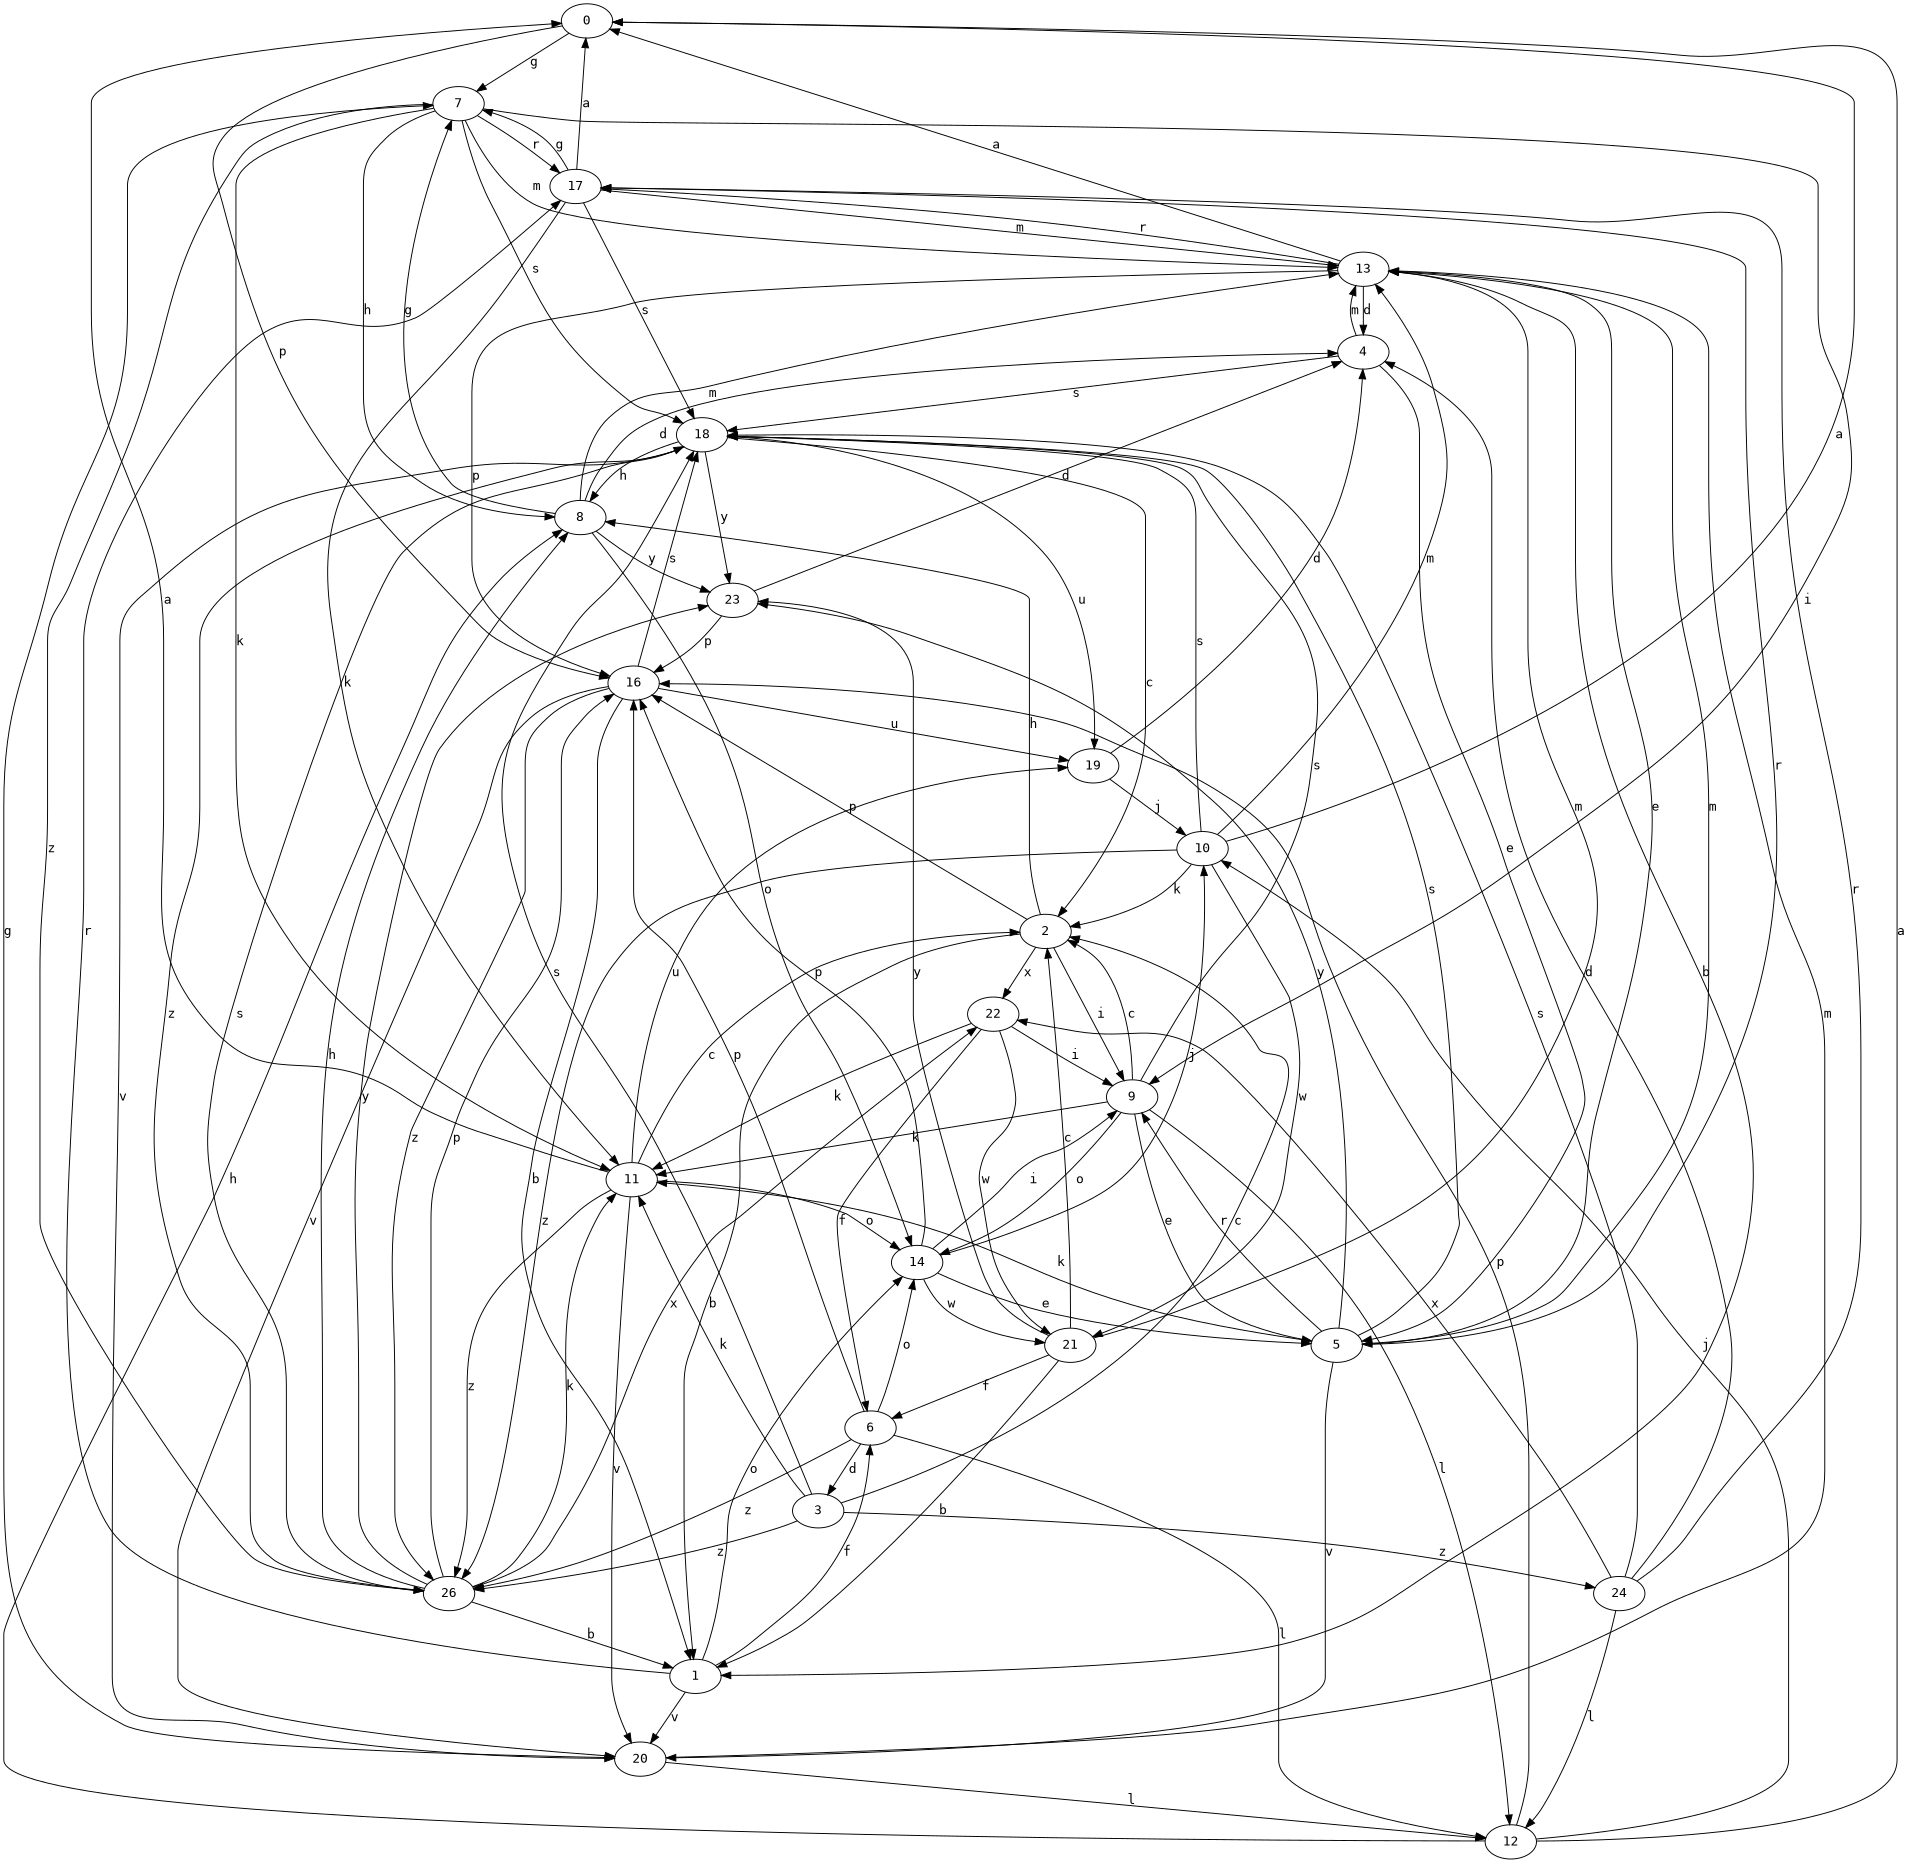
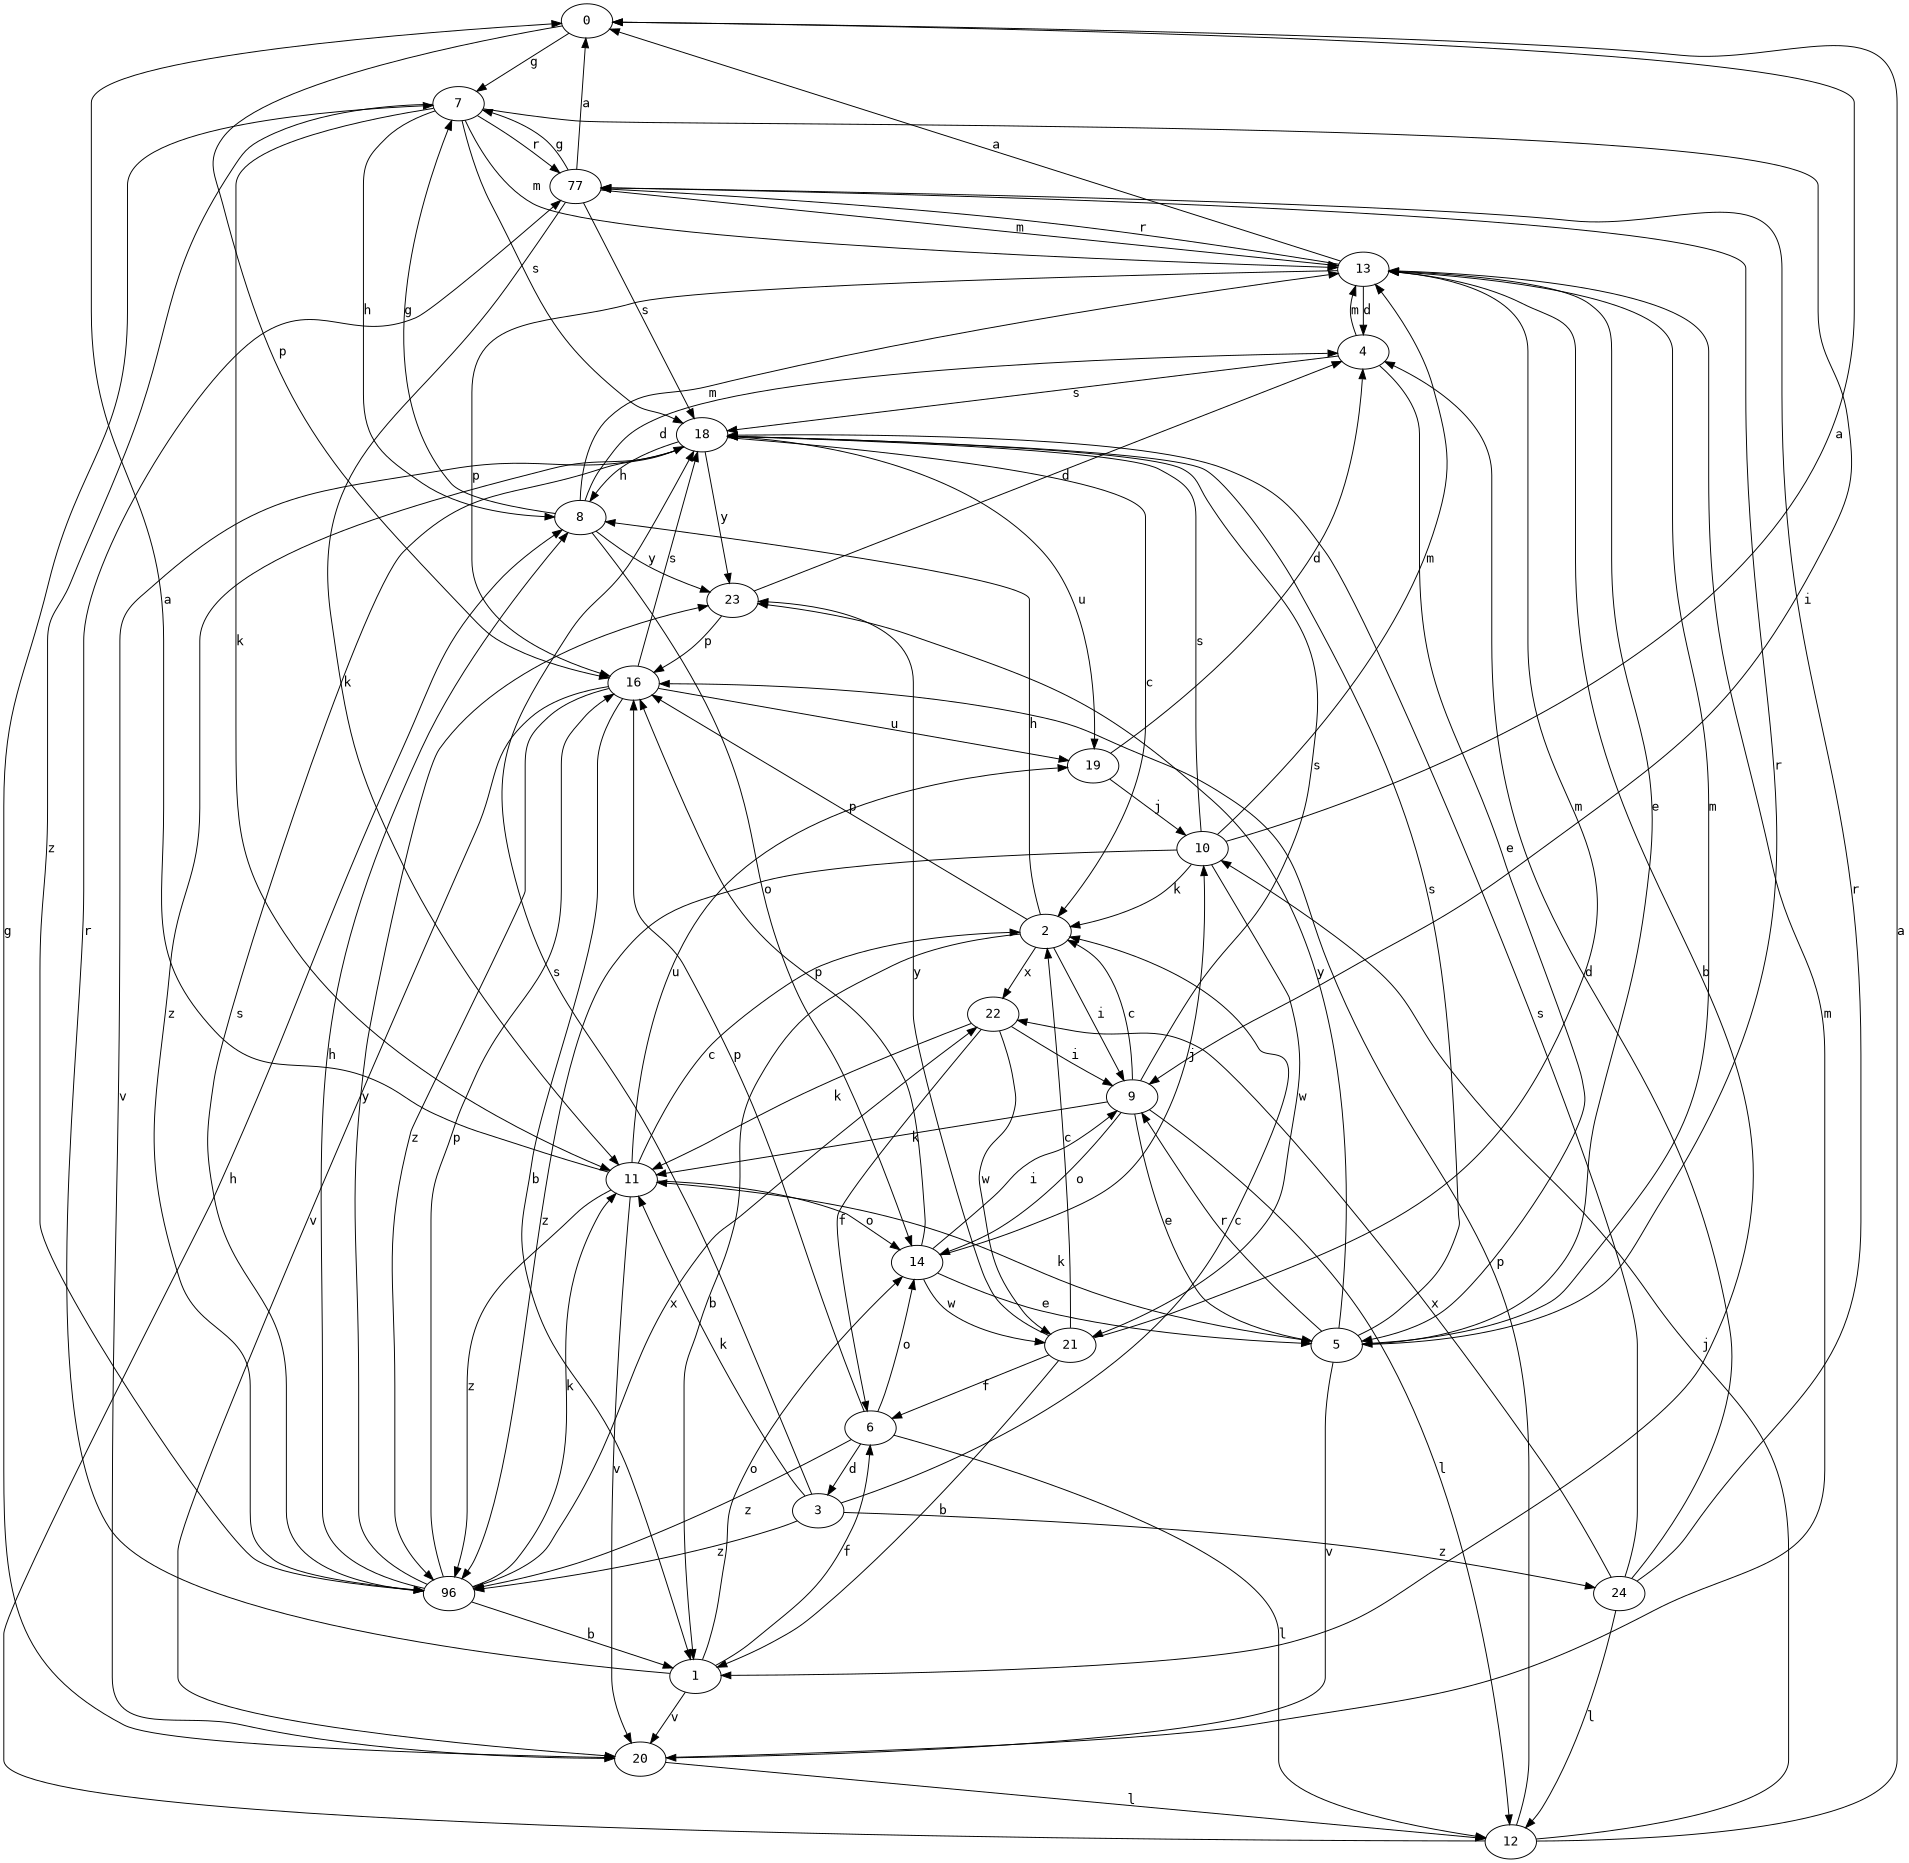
node "17": label "17" -> "77"
node "26": label "26" -> "96"
